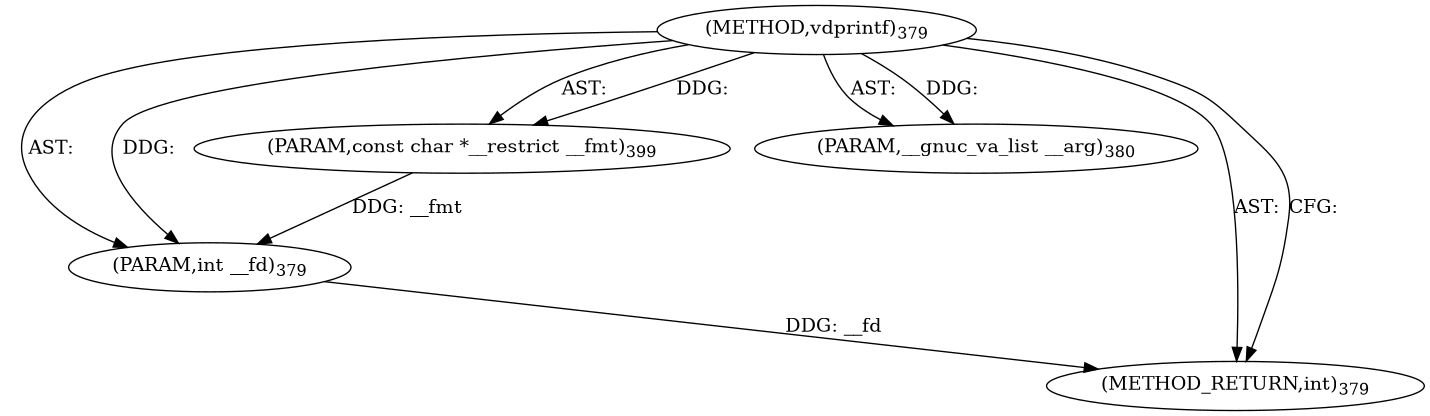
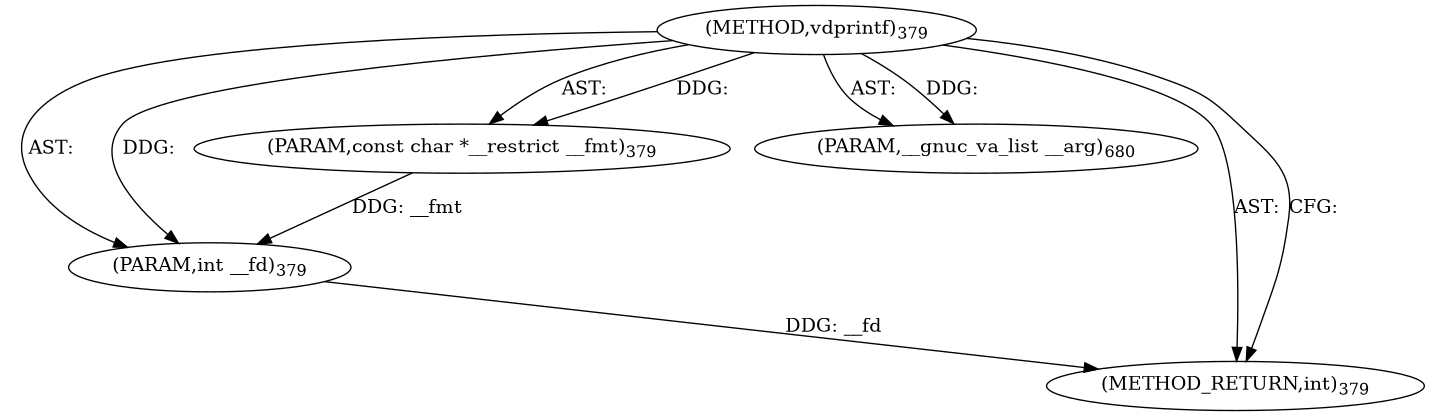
node "(PARAM,const char *__restrict __fmt)": text "399" -> "379"
node "(PARAM,__gnuc_va_list __arg)": text "380" -> "680"
